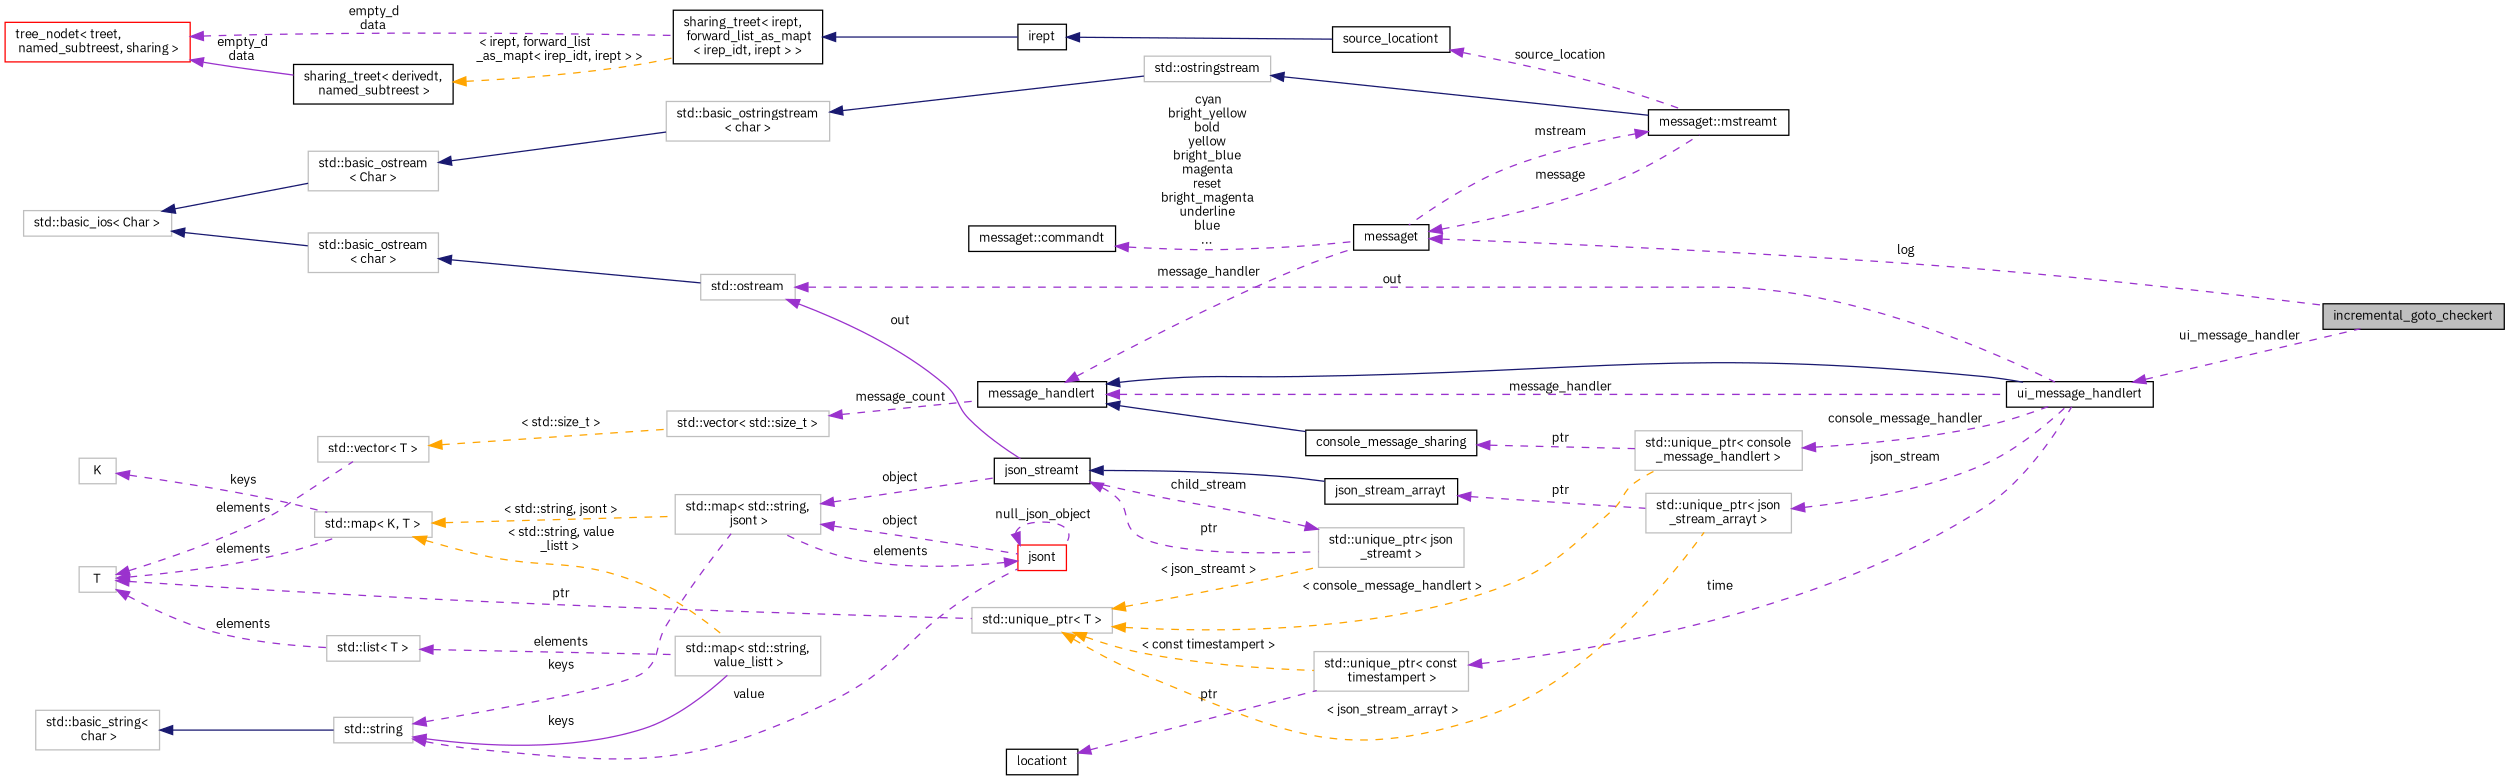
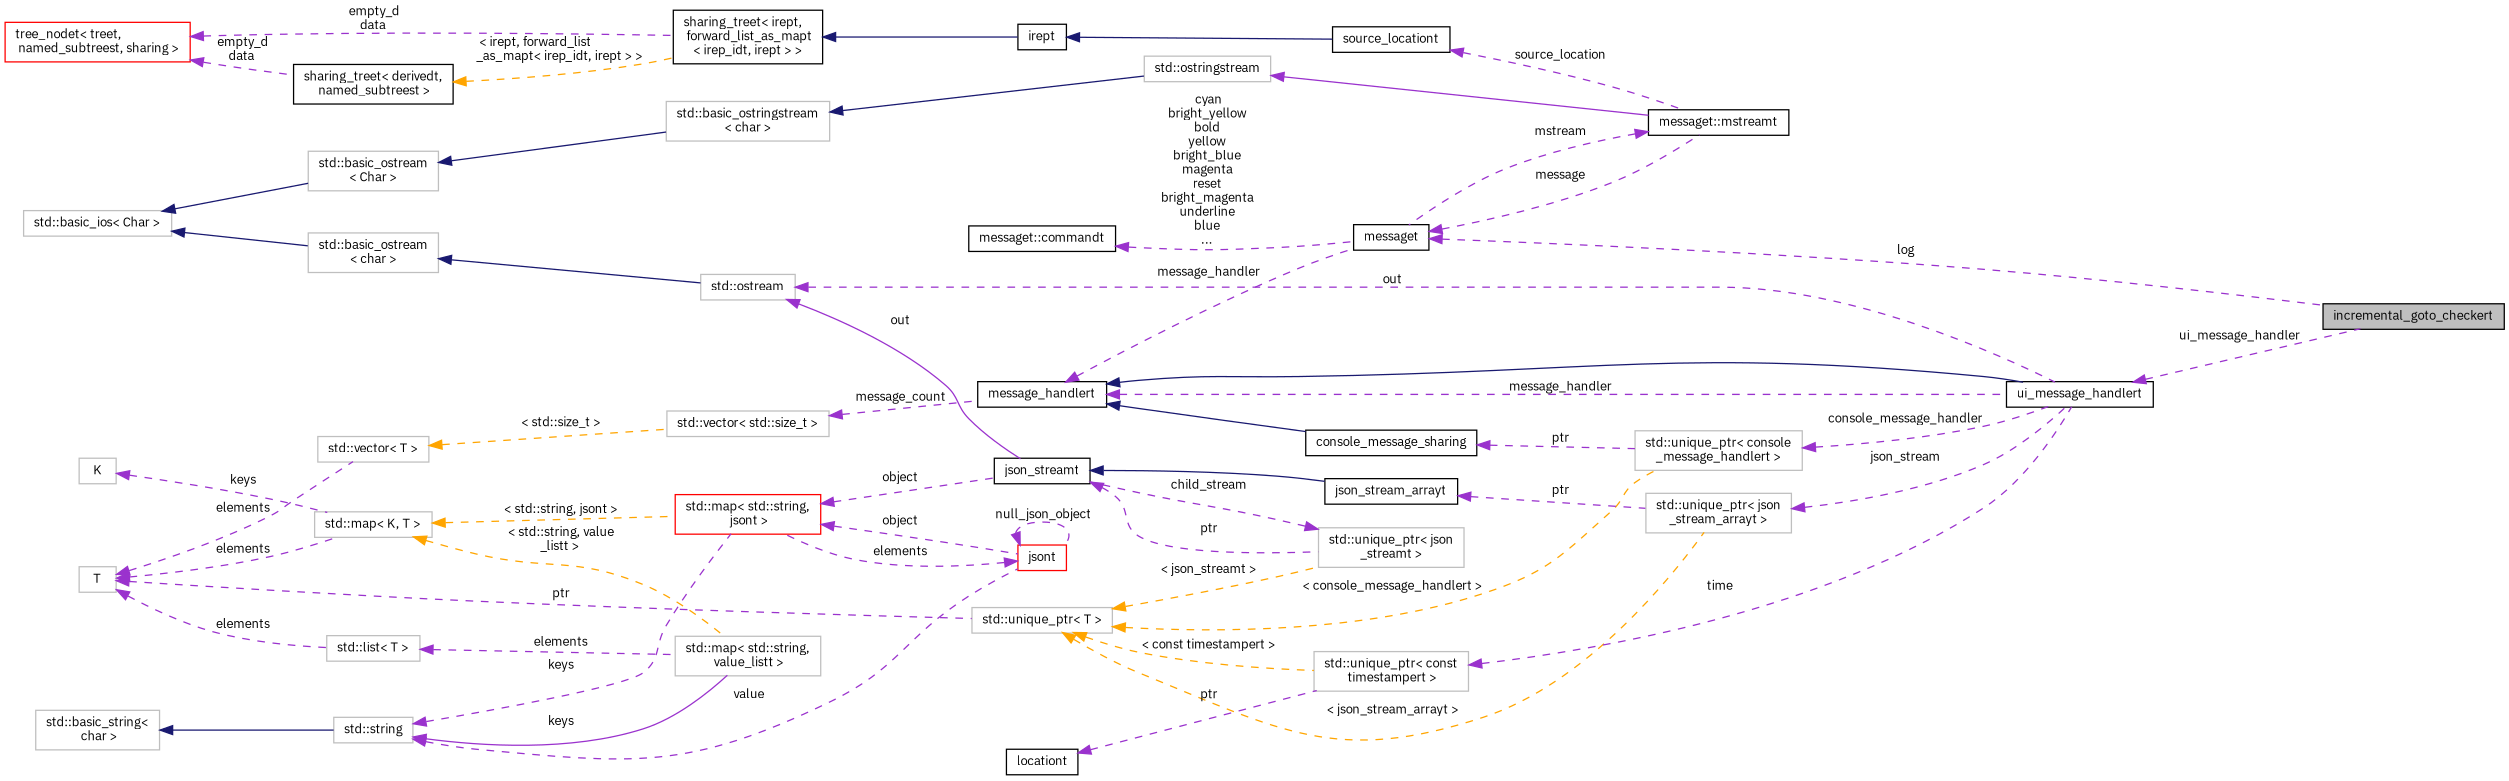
edge "sharing_treet< derivedt, named_subtreest >" -> "tree_nodet< treet, named_subtreest, sharing >": style solid -> dashed
edge "messaget::mstreamt" -> "std::ostringstream": color midnightblue -> darkorchid3
node "std::map< std::string, jsont >": color grey75 -> red
